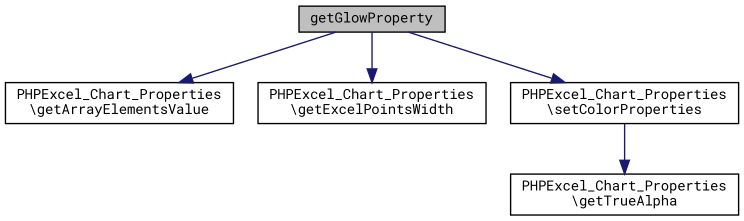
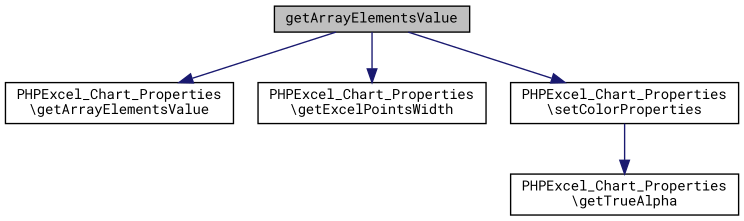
node "getGlowProperty": label "getGlowProperty" -> "getArrayElementsValue"
